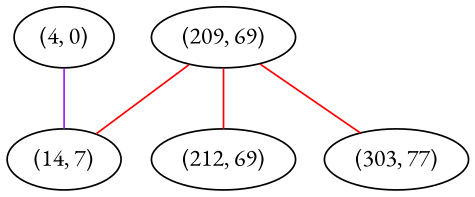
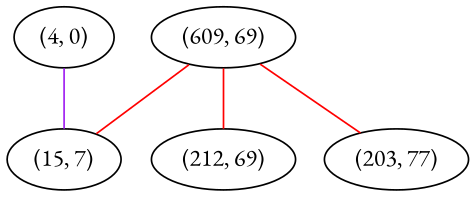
node "(209, 69)": label "(209, 69)" -> "(609, 69)"
node "(14, 7)": label "(14, 7)" -> "(15, 7)"
node "(303, 77)": label "(303, 77)" -> "(203, 77)"
